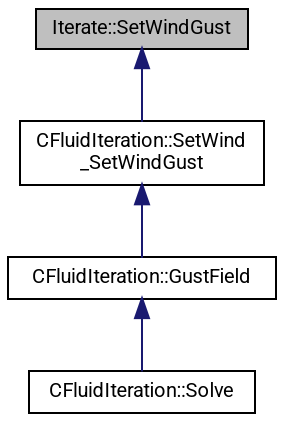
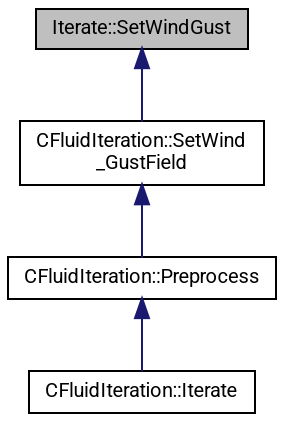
node "CFluidIteration::SetWind _SetWindGust": label "CFluidIteration::SetWind _SetWindGust" -> "CFluidIteration::SetWind _GustField"
node "CFluidIteration::GustField": label "CFluidIteration::GustField" -> "CFluidIteration::Preprocess"
node "CFluidIteration::Solve": label "CFluidIteration::Solve" -> "CFluidIteration::Iterate"
